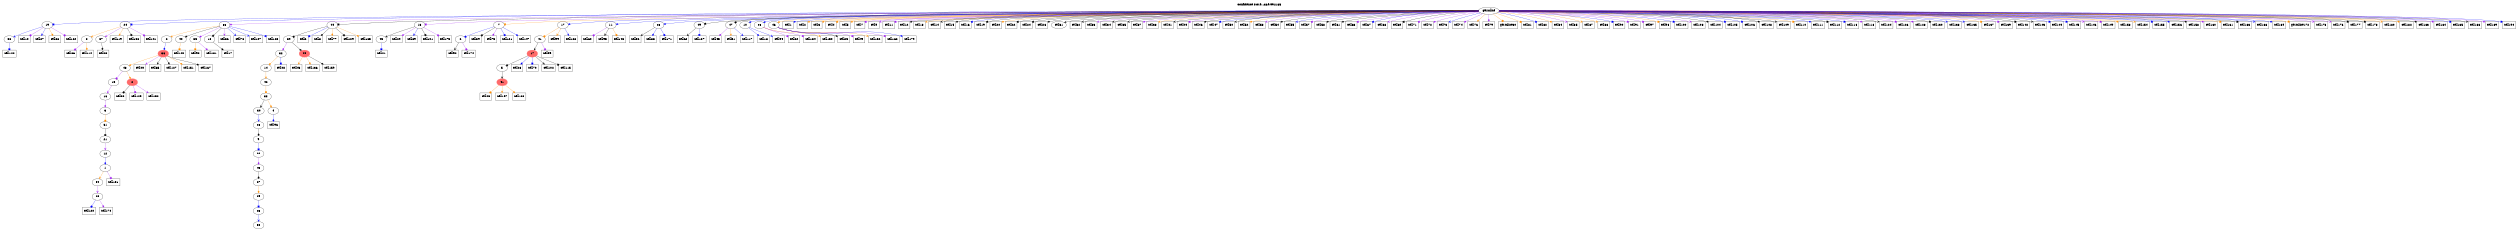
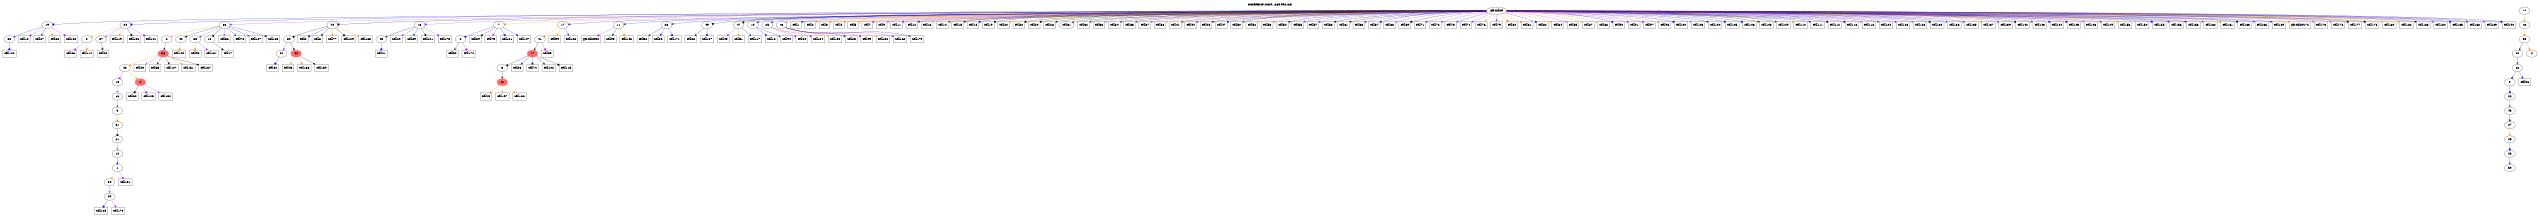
node "germline80": label "germline80" -> "cell80"
node "cell60": label "cell60" -> "germline60"
edge "32" -> "14": removed
edge "4" -> "cell96": now "28" -> "cell96"
